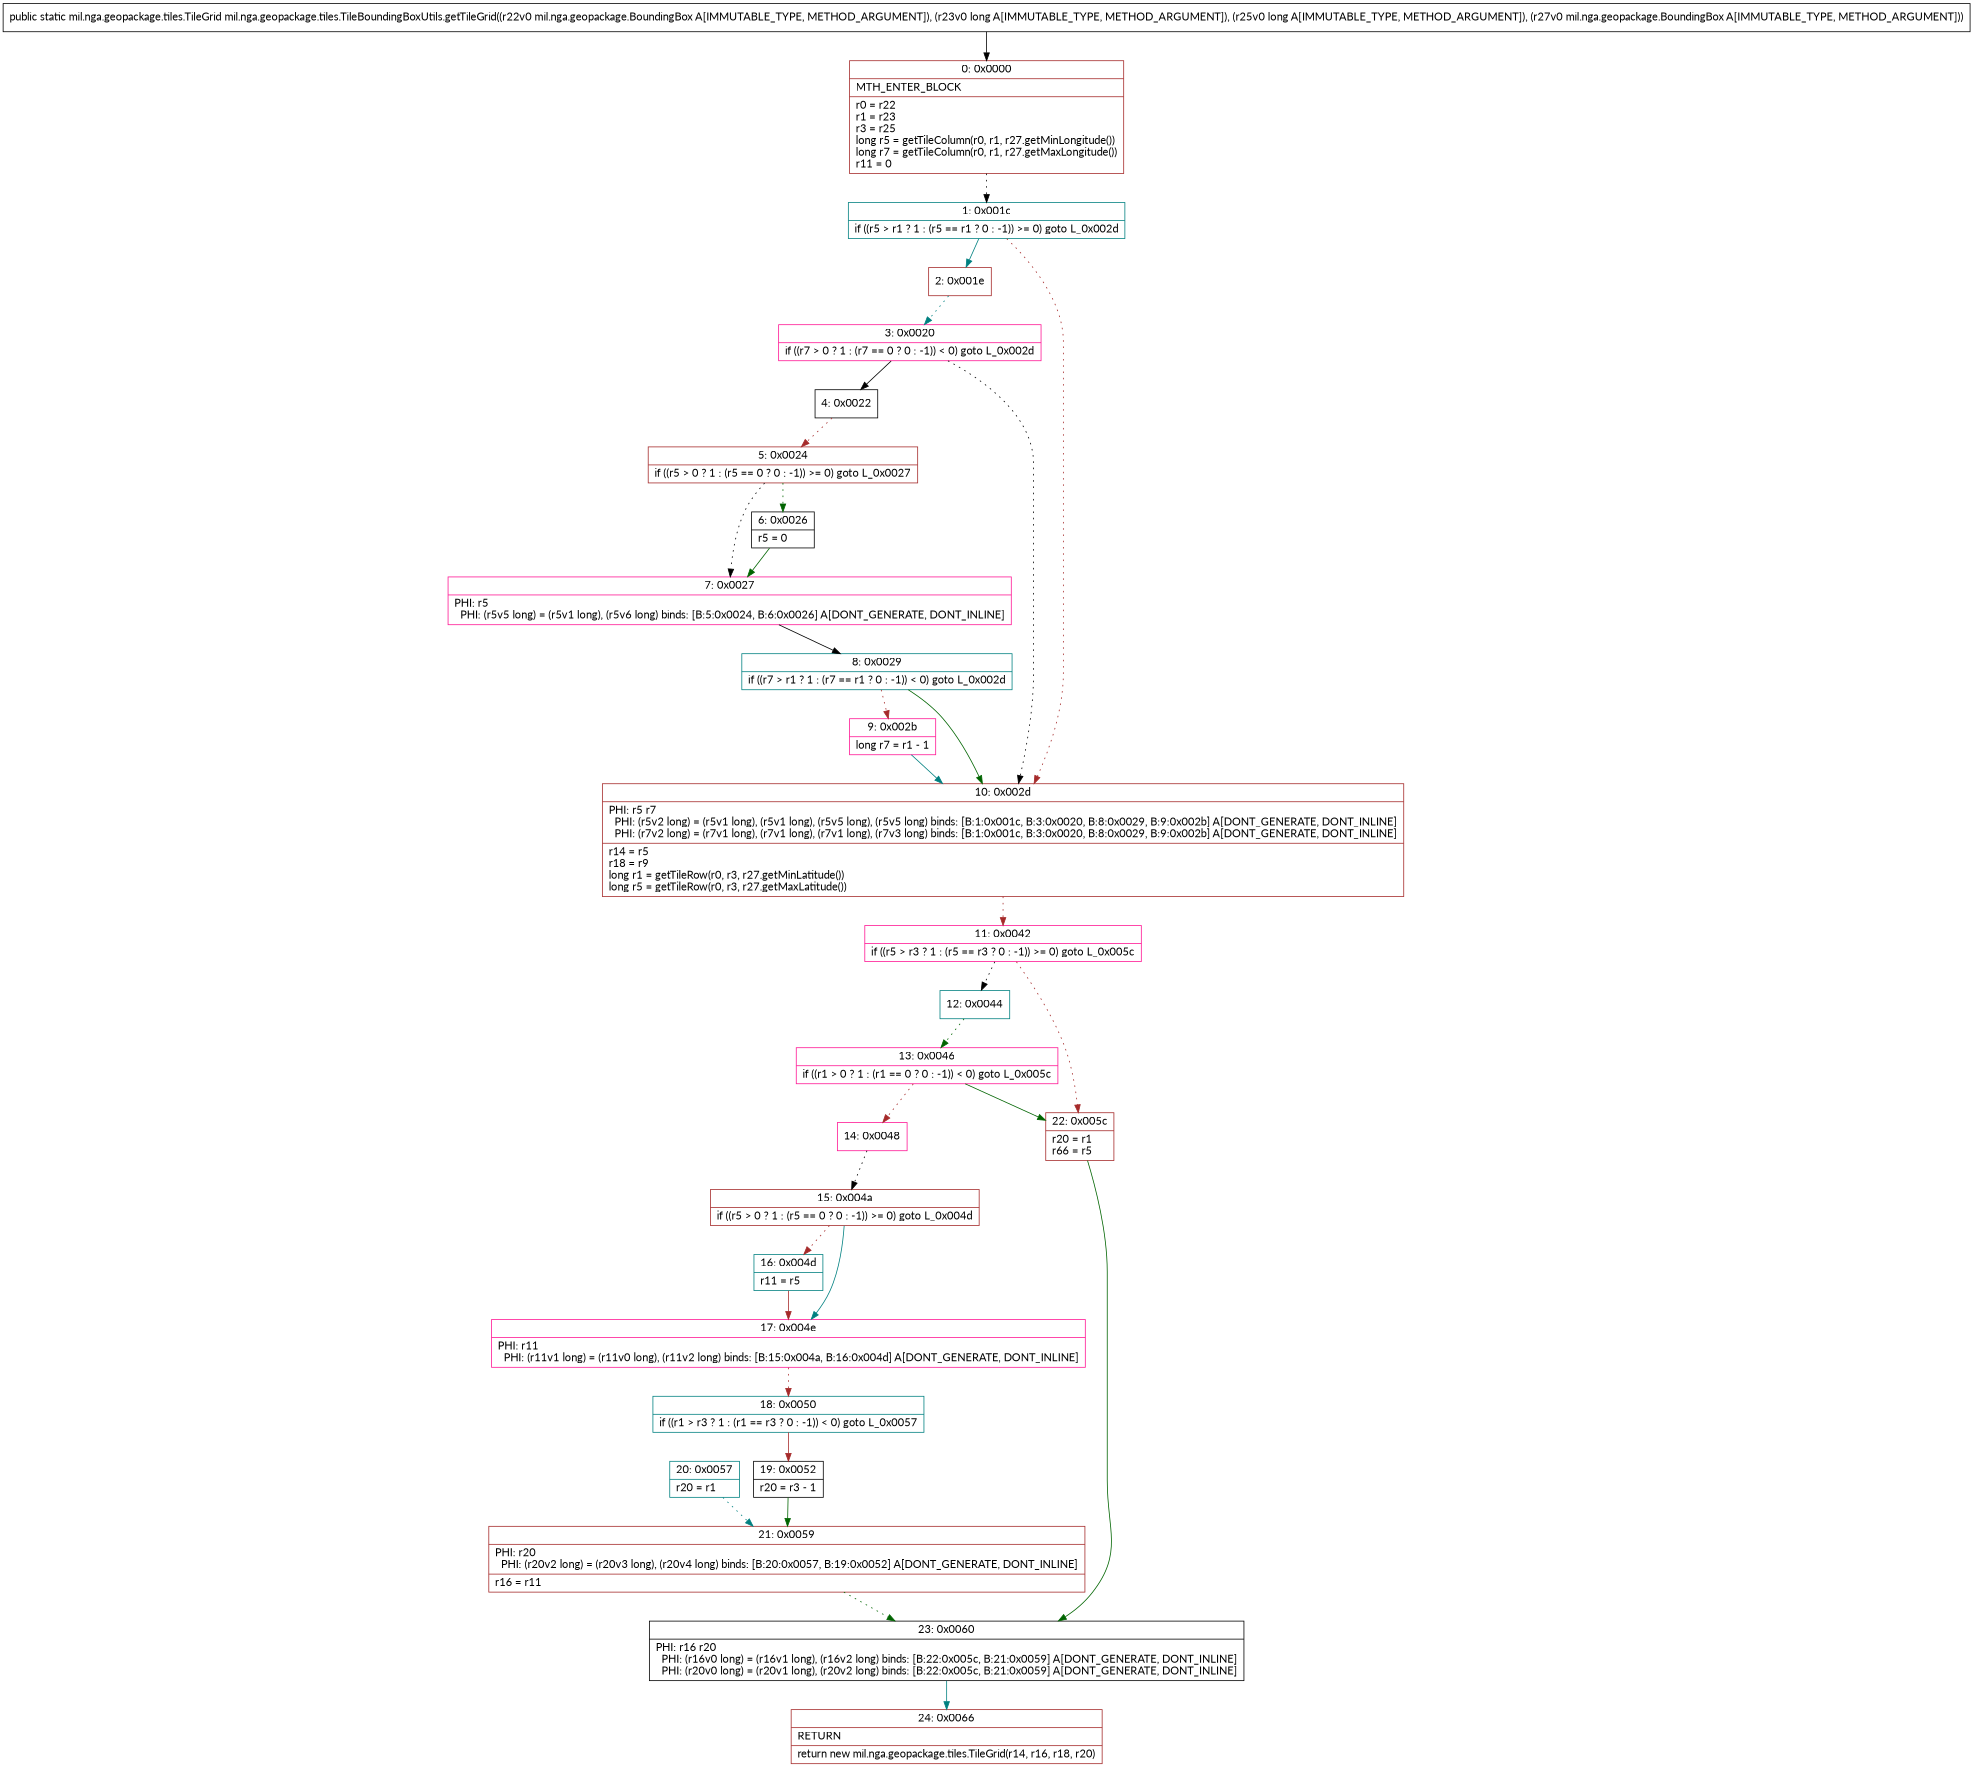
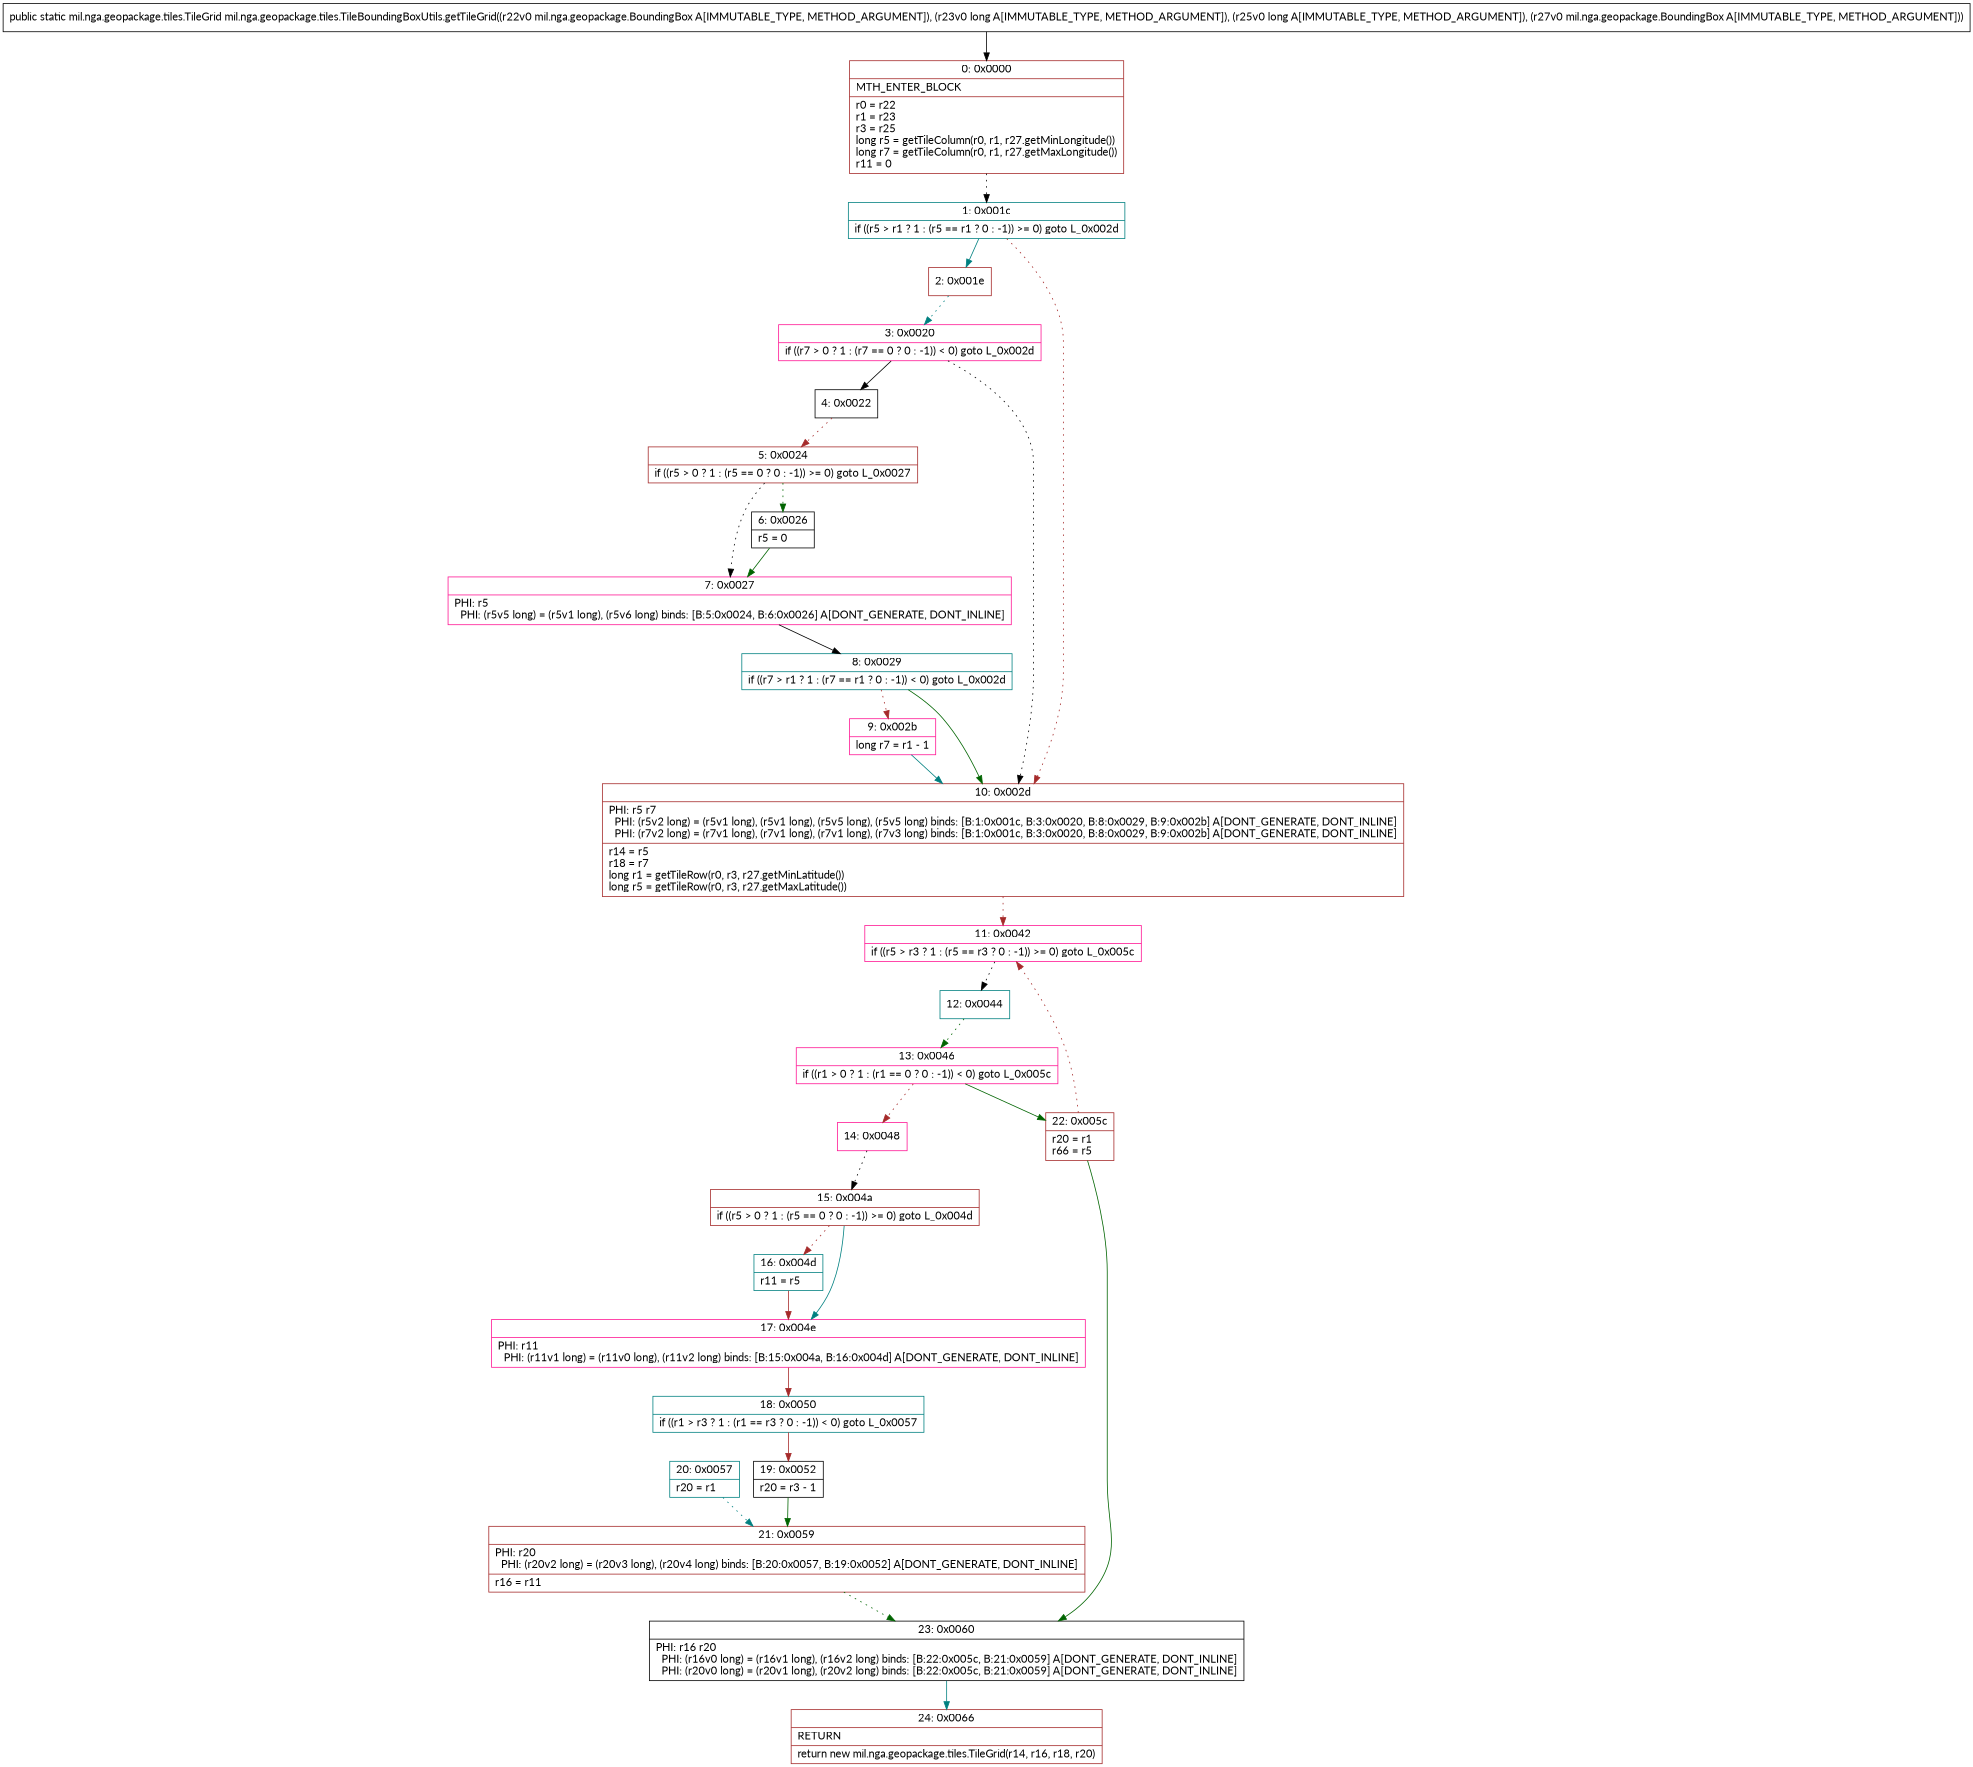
node "10: 0x002d": text "r18 = r9" -> "r18 = r7"
edge "11: 0x0042" -> "22: 0x005c": reversed
edge "17: 0x004e" -> "18: 0x0050": style dotted -> solid
